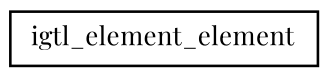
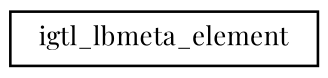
node "igtl_element_element": label "igtl_element_element" -> "igtl_lbmeta_element"
